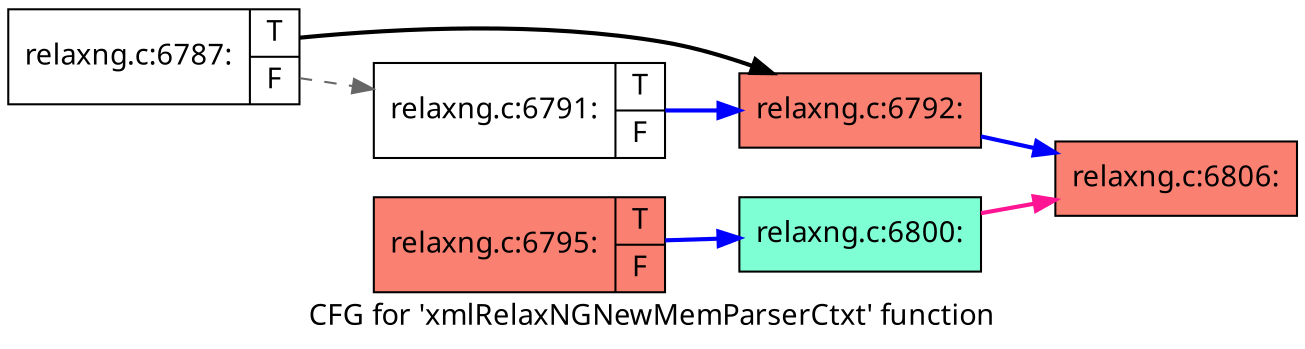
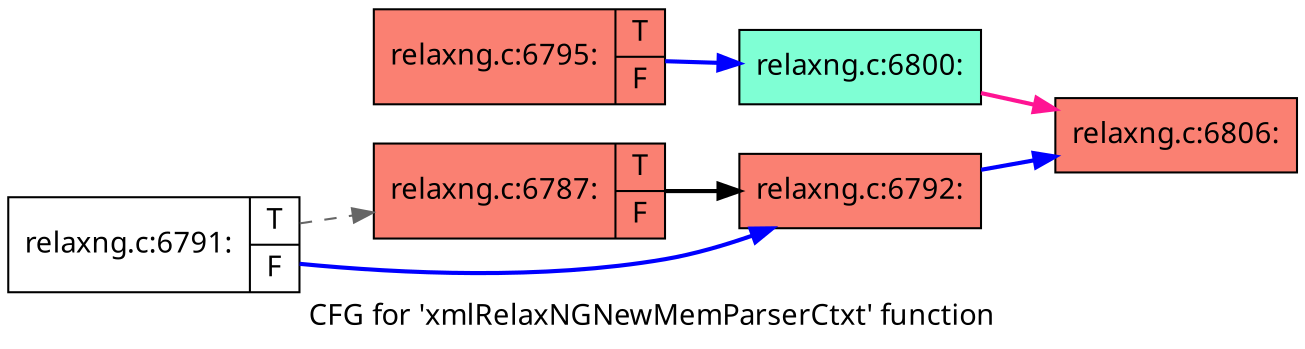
node "relaxng.c:6787:": fillcolor white -> salmon
edge "relaxng.c:6787:" -> "relaxng.c:6791:": reversed
